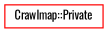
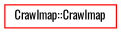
node "Crawlmap::Private": label "Crawlmap::Private" -> "Crawlmap::Crawlmap"
